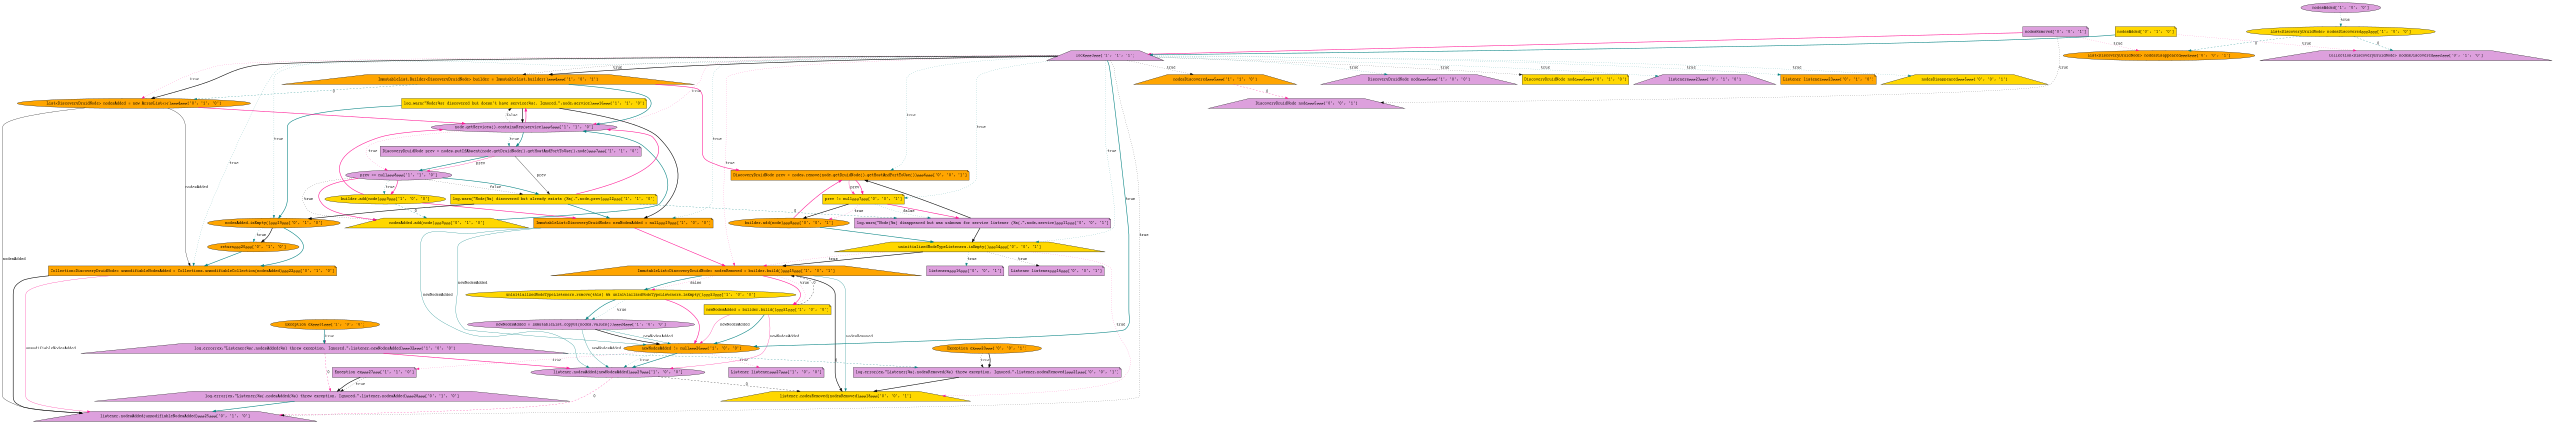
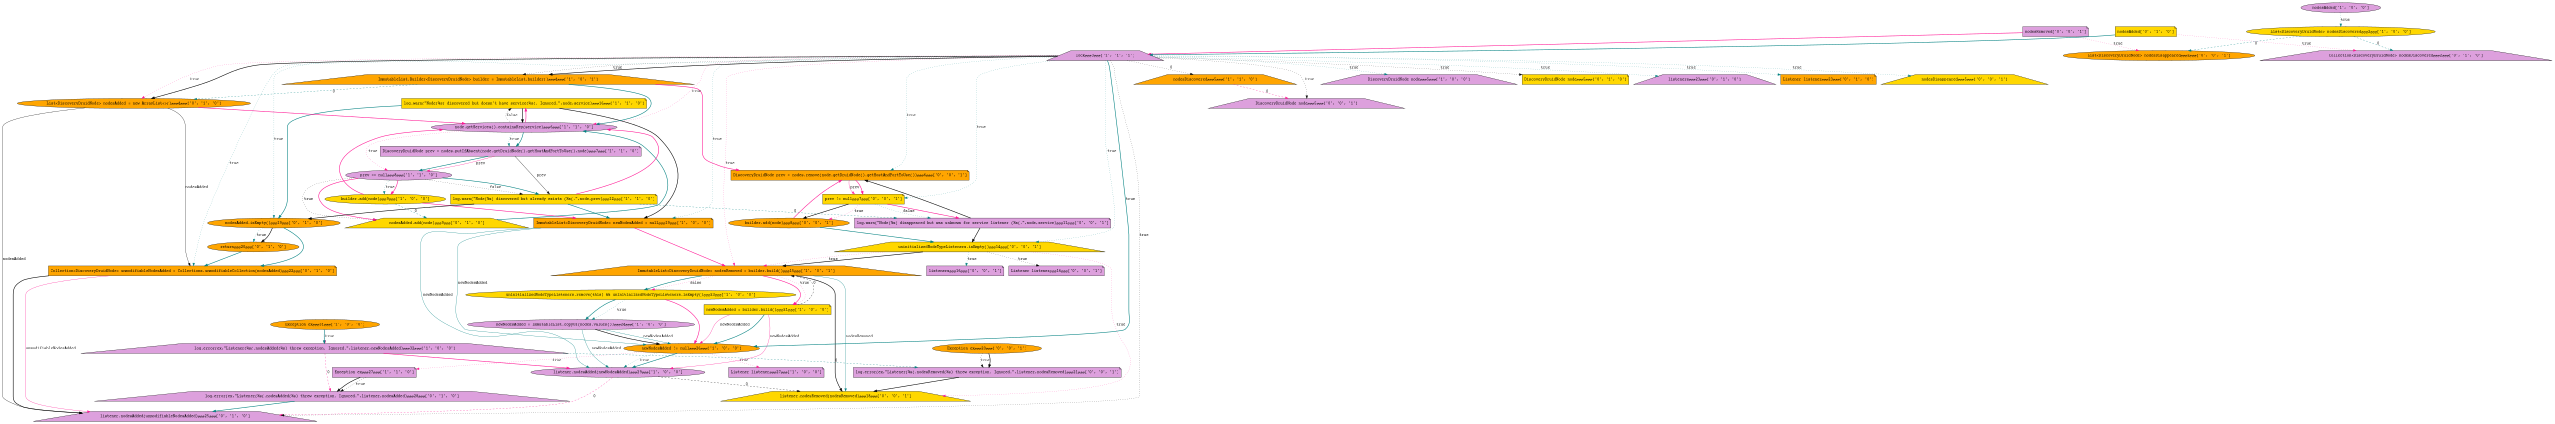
edge "lock@@@3@@@['1', '1', '1']" -> "nodesDiscovered@@@5@@@['1', '1', '0']": label "true" -> "0"
edge "nodesRemoved['0', '0', '1']" -> "DiscoveryDruidNode node@@@5@@@['0', '0', '1']": now "lock@@@3@@@['1', '1', '1']" -> "DiscoveryDruidNode node@@@5@@@['0', '0', '1']"
